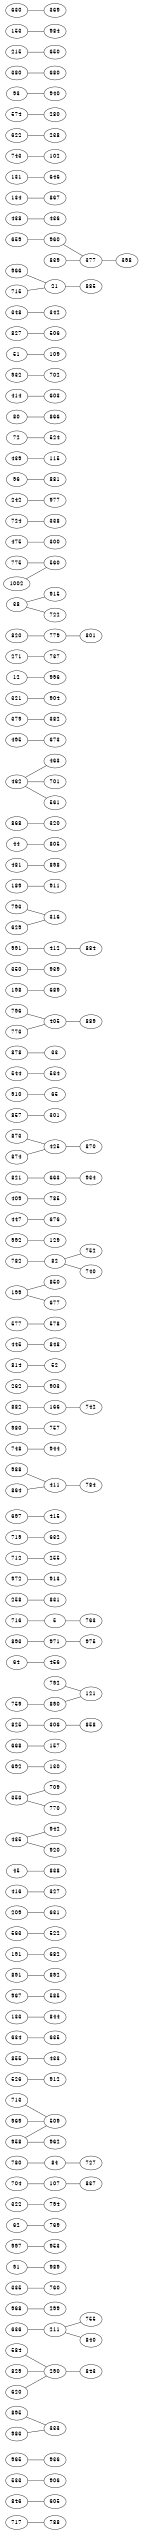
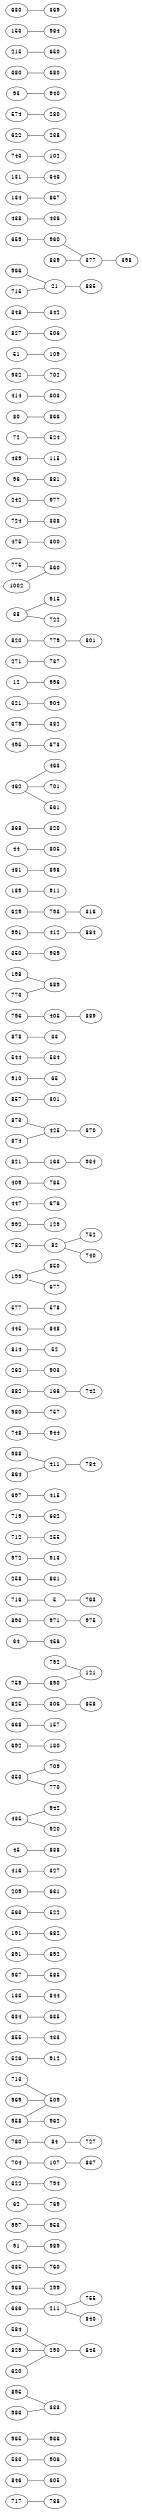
edge "316" -- "629": now "793" -- "629"
edge "405" -- "773": now "689" -- "773"
node "663": label "663" -> "163"
